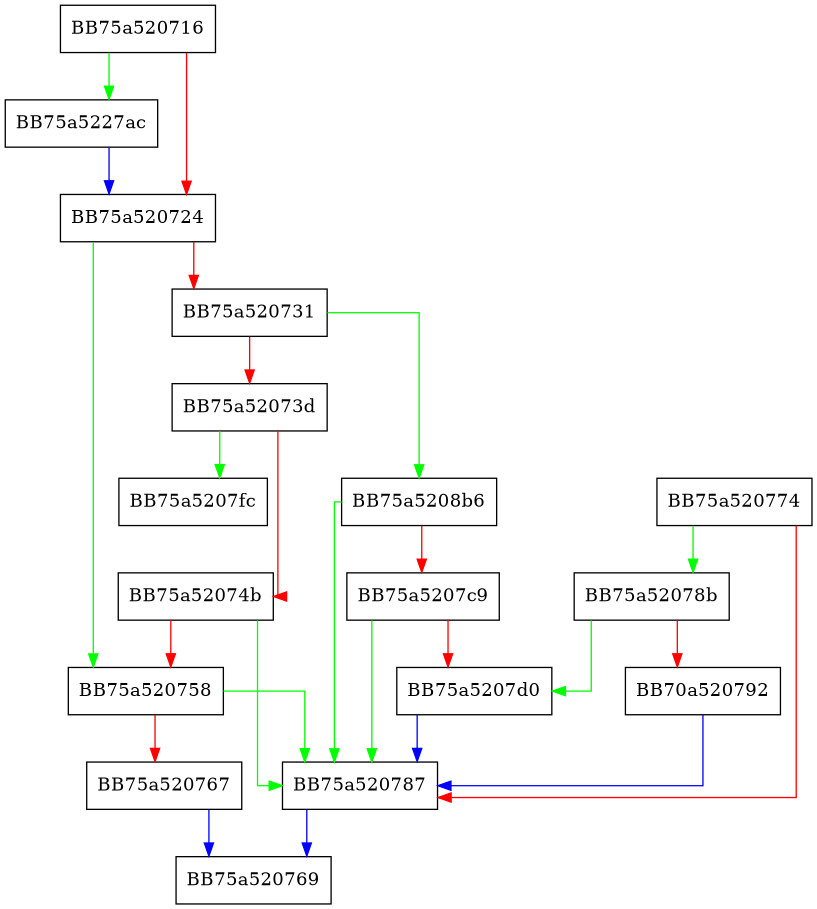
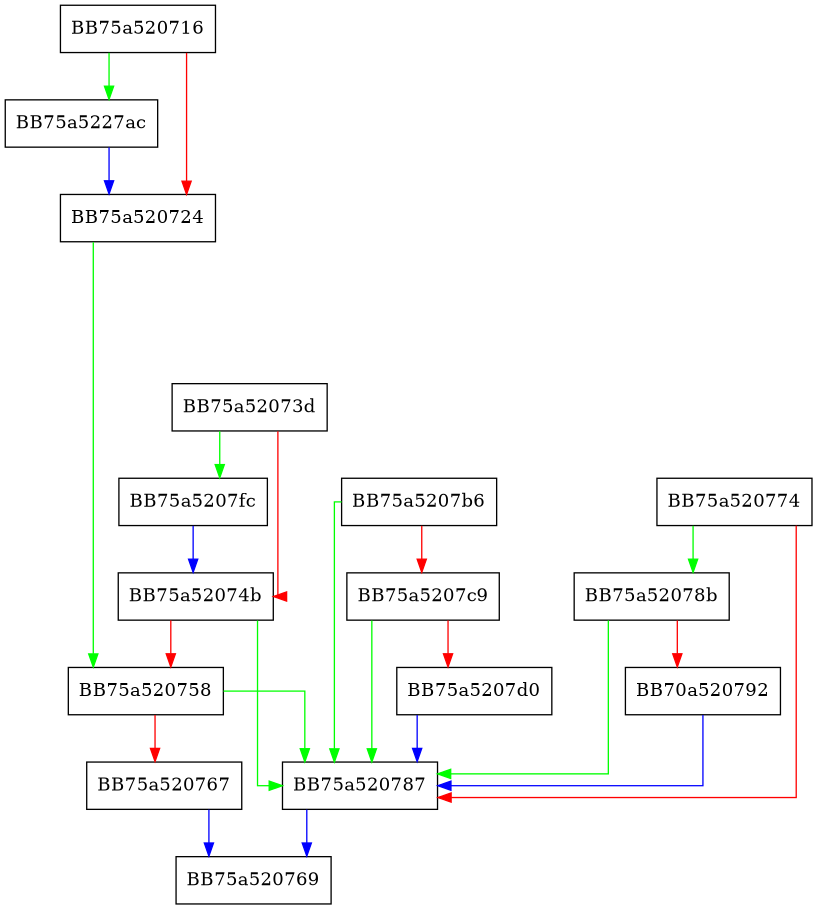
node "BB75a520731": removed
node "BB75a5208b6": label "BB75a5208b6" -> "BB75a5207b6"
edge "BB75a5207fc" -> "BB75a52074b": added
edge "BB75a52078b" -> "BB75a5207d0": now "BB75a52078b" -> "BB75a520787"
